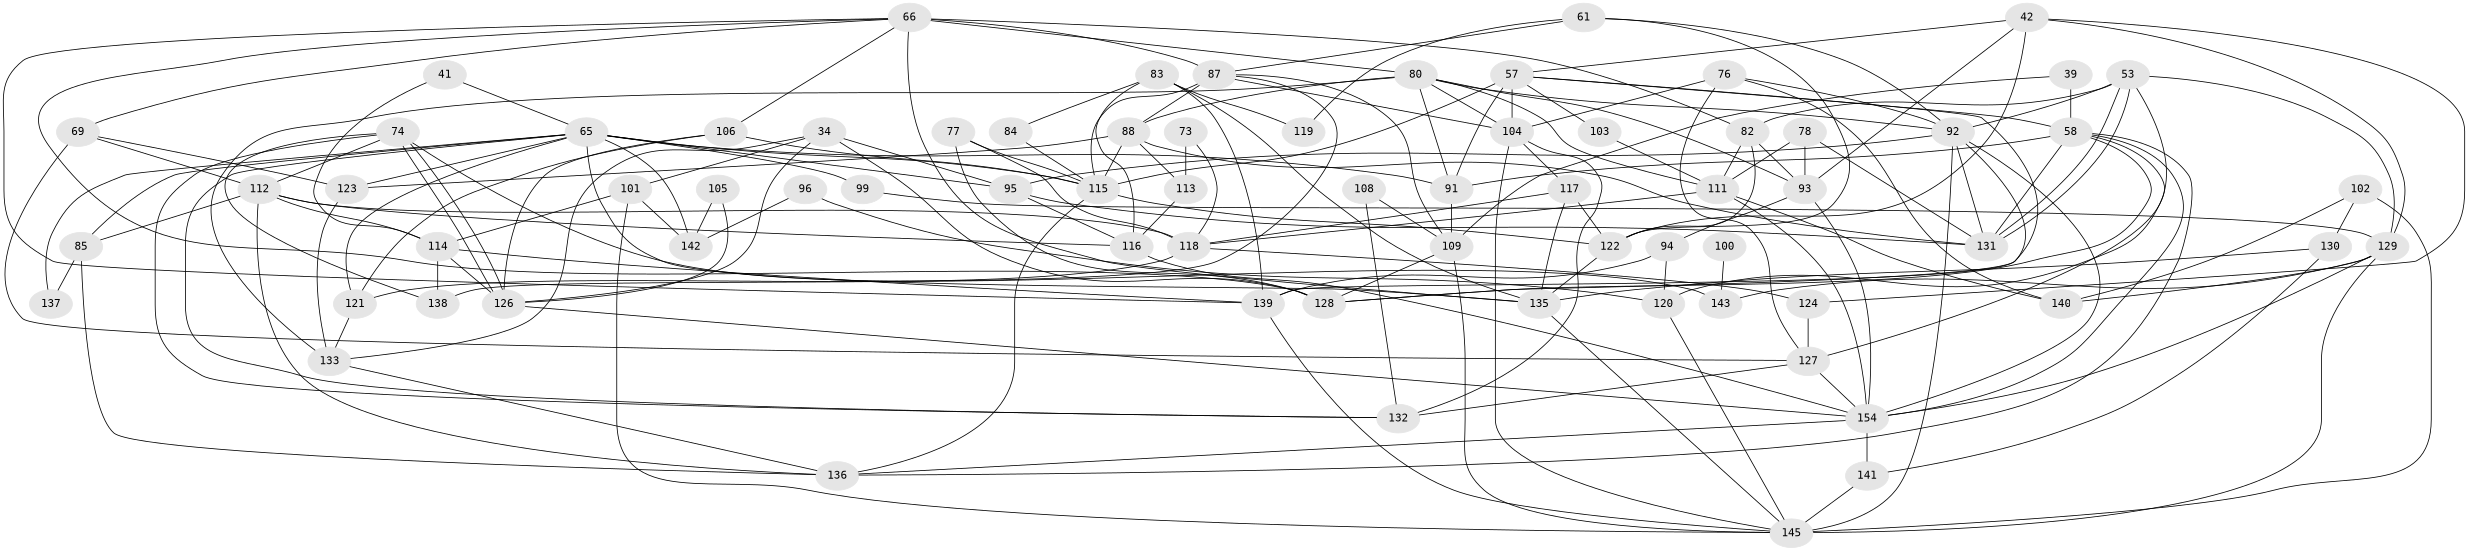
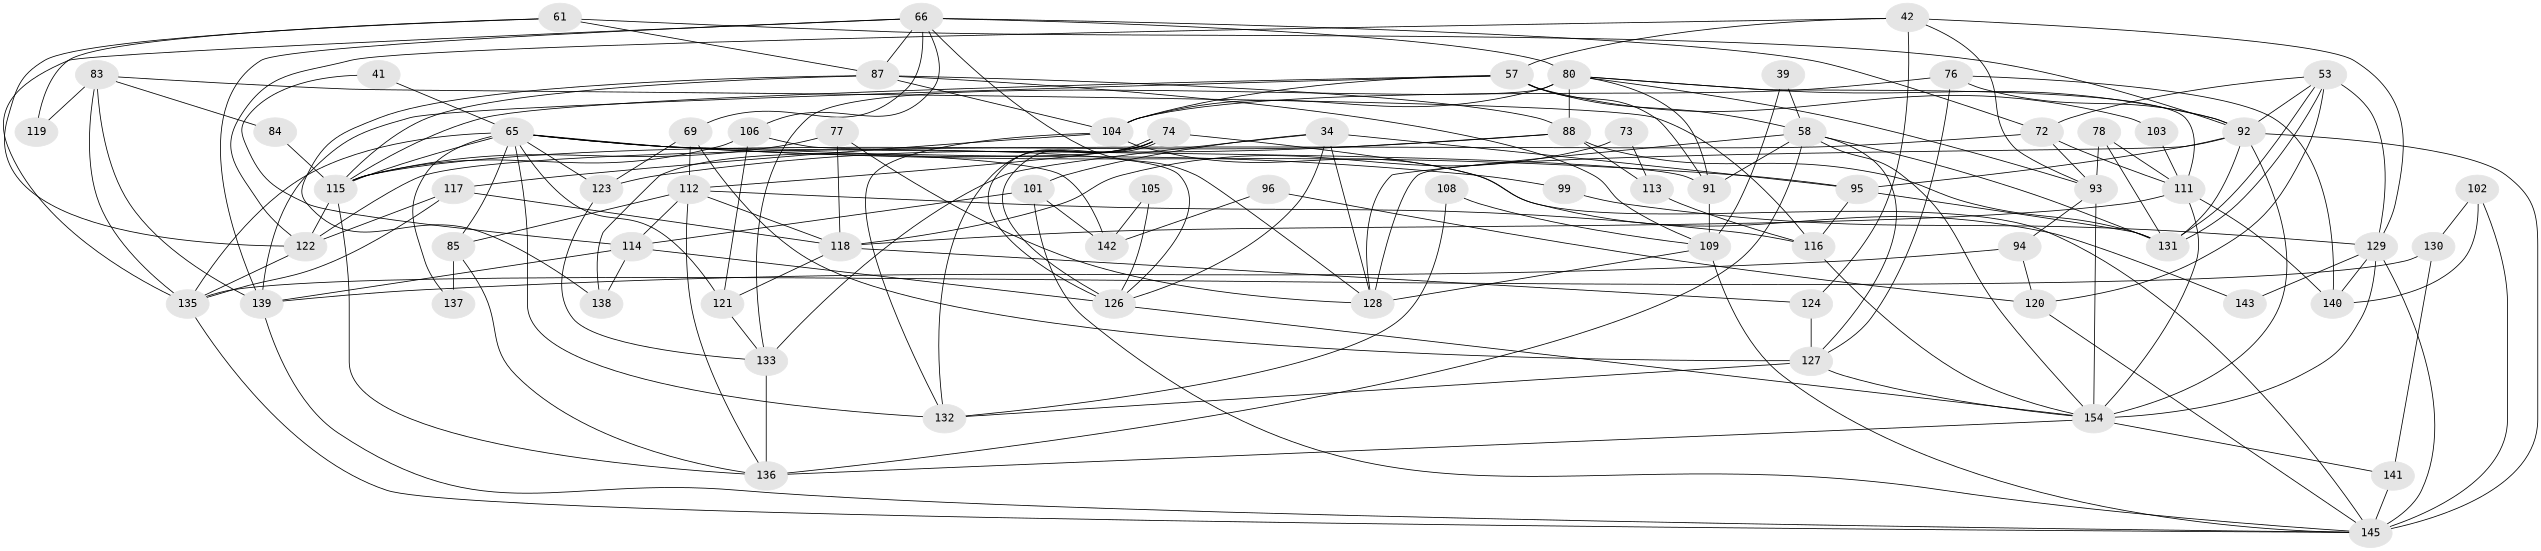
node "82": label "82" -> "72"
node "100": removed
